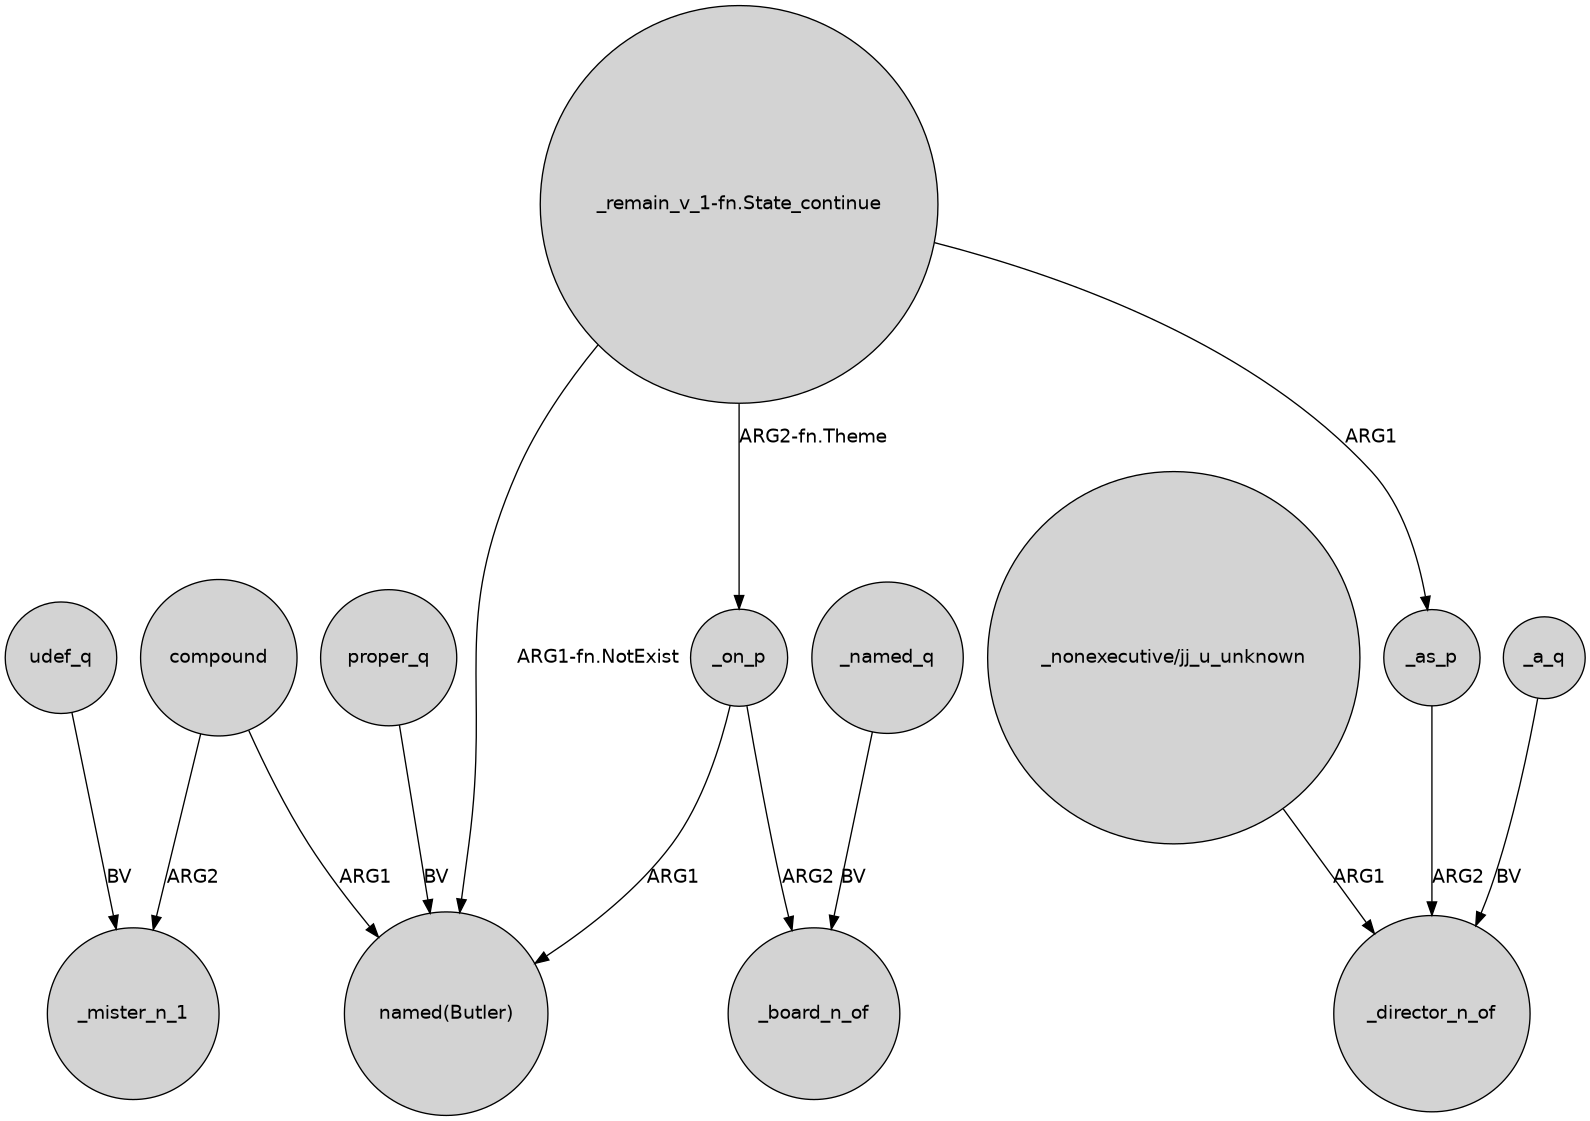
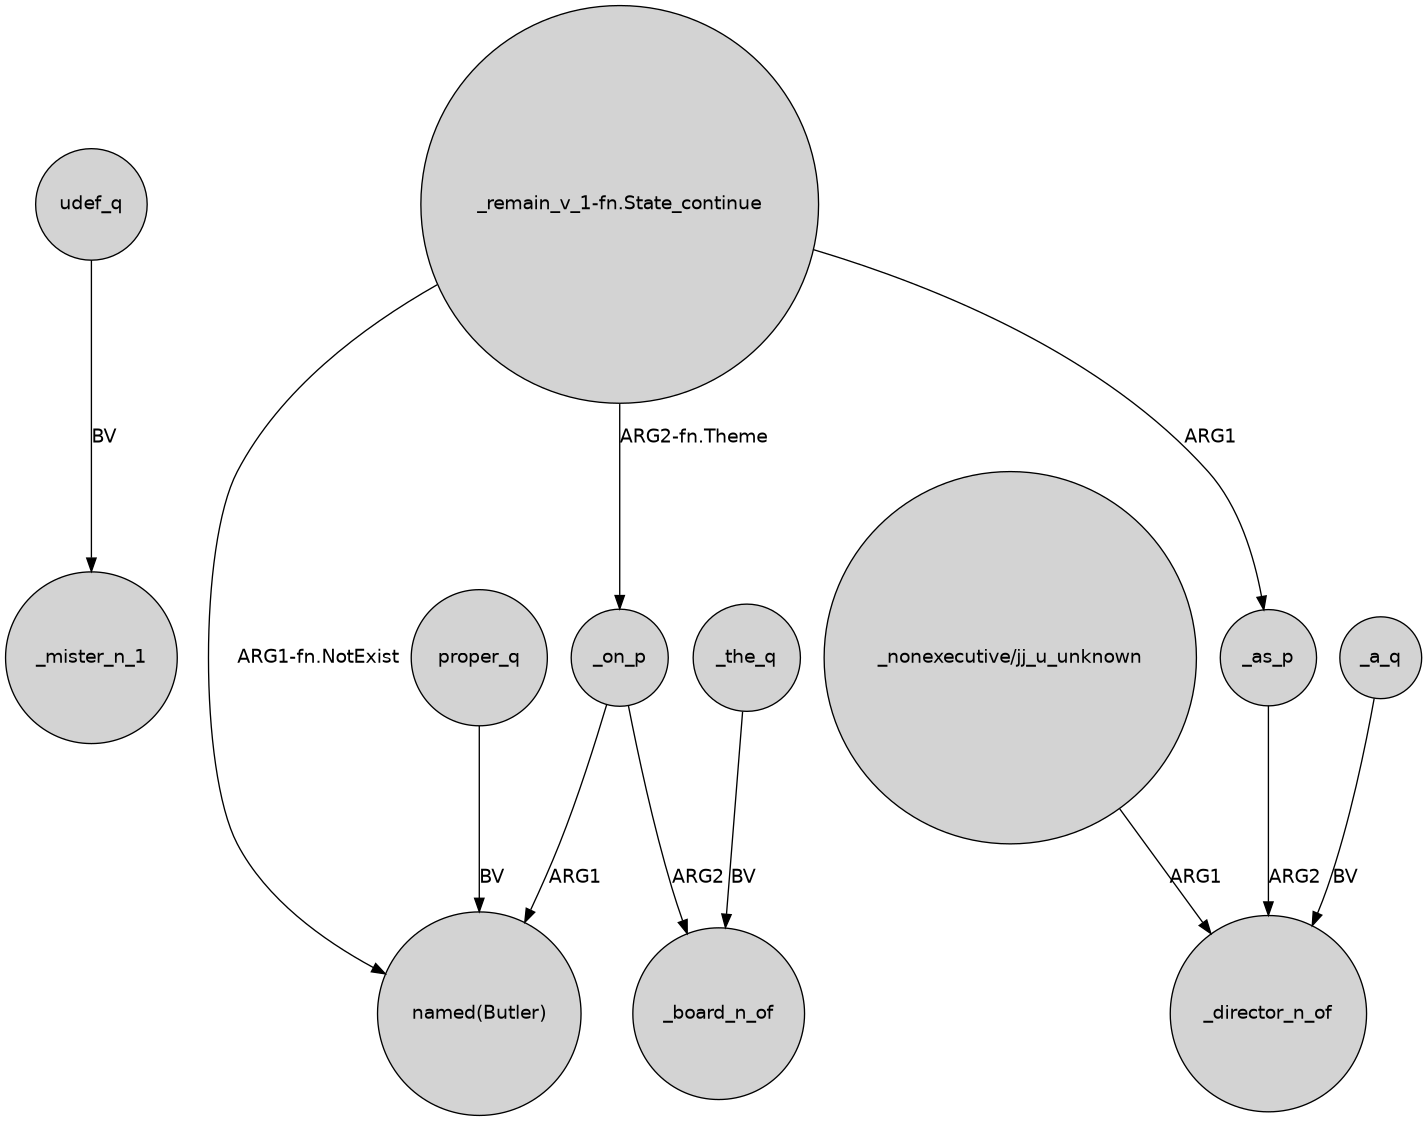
node "compound": removed
node "_named_q": label "_named_q" -> "_the_q"
